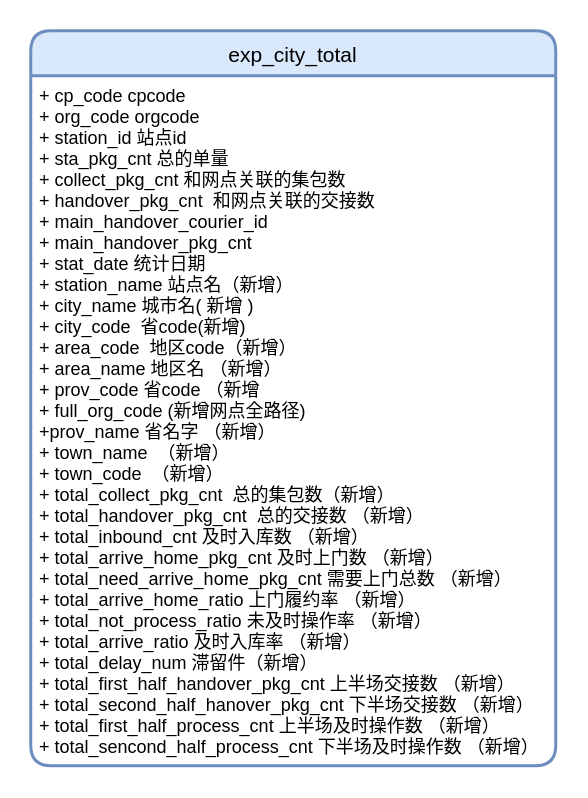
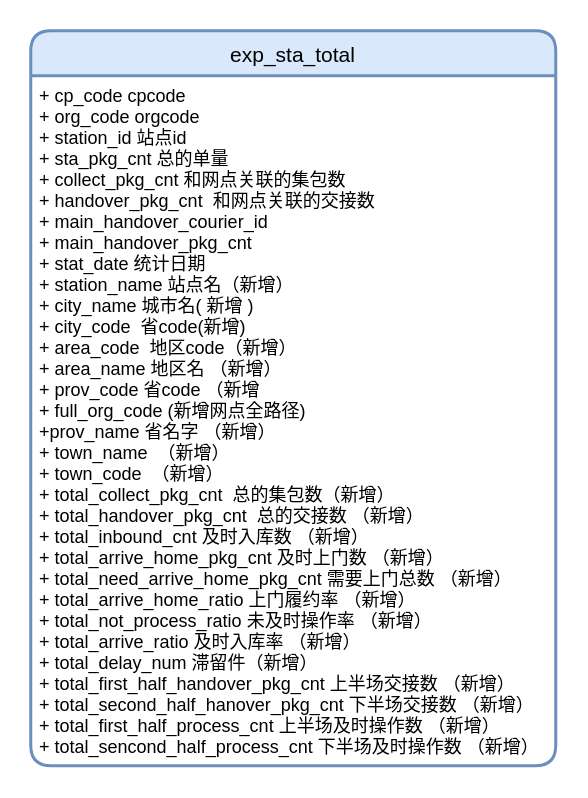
node "exp_city_total": label "exp_city_total" -> "exp_sta_total"
